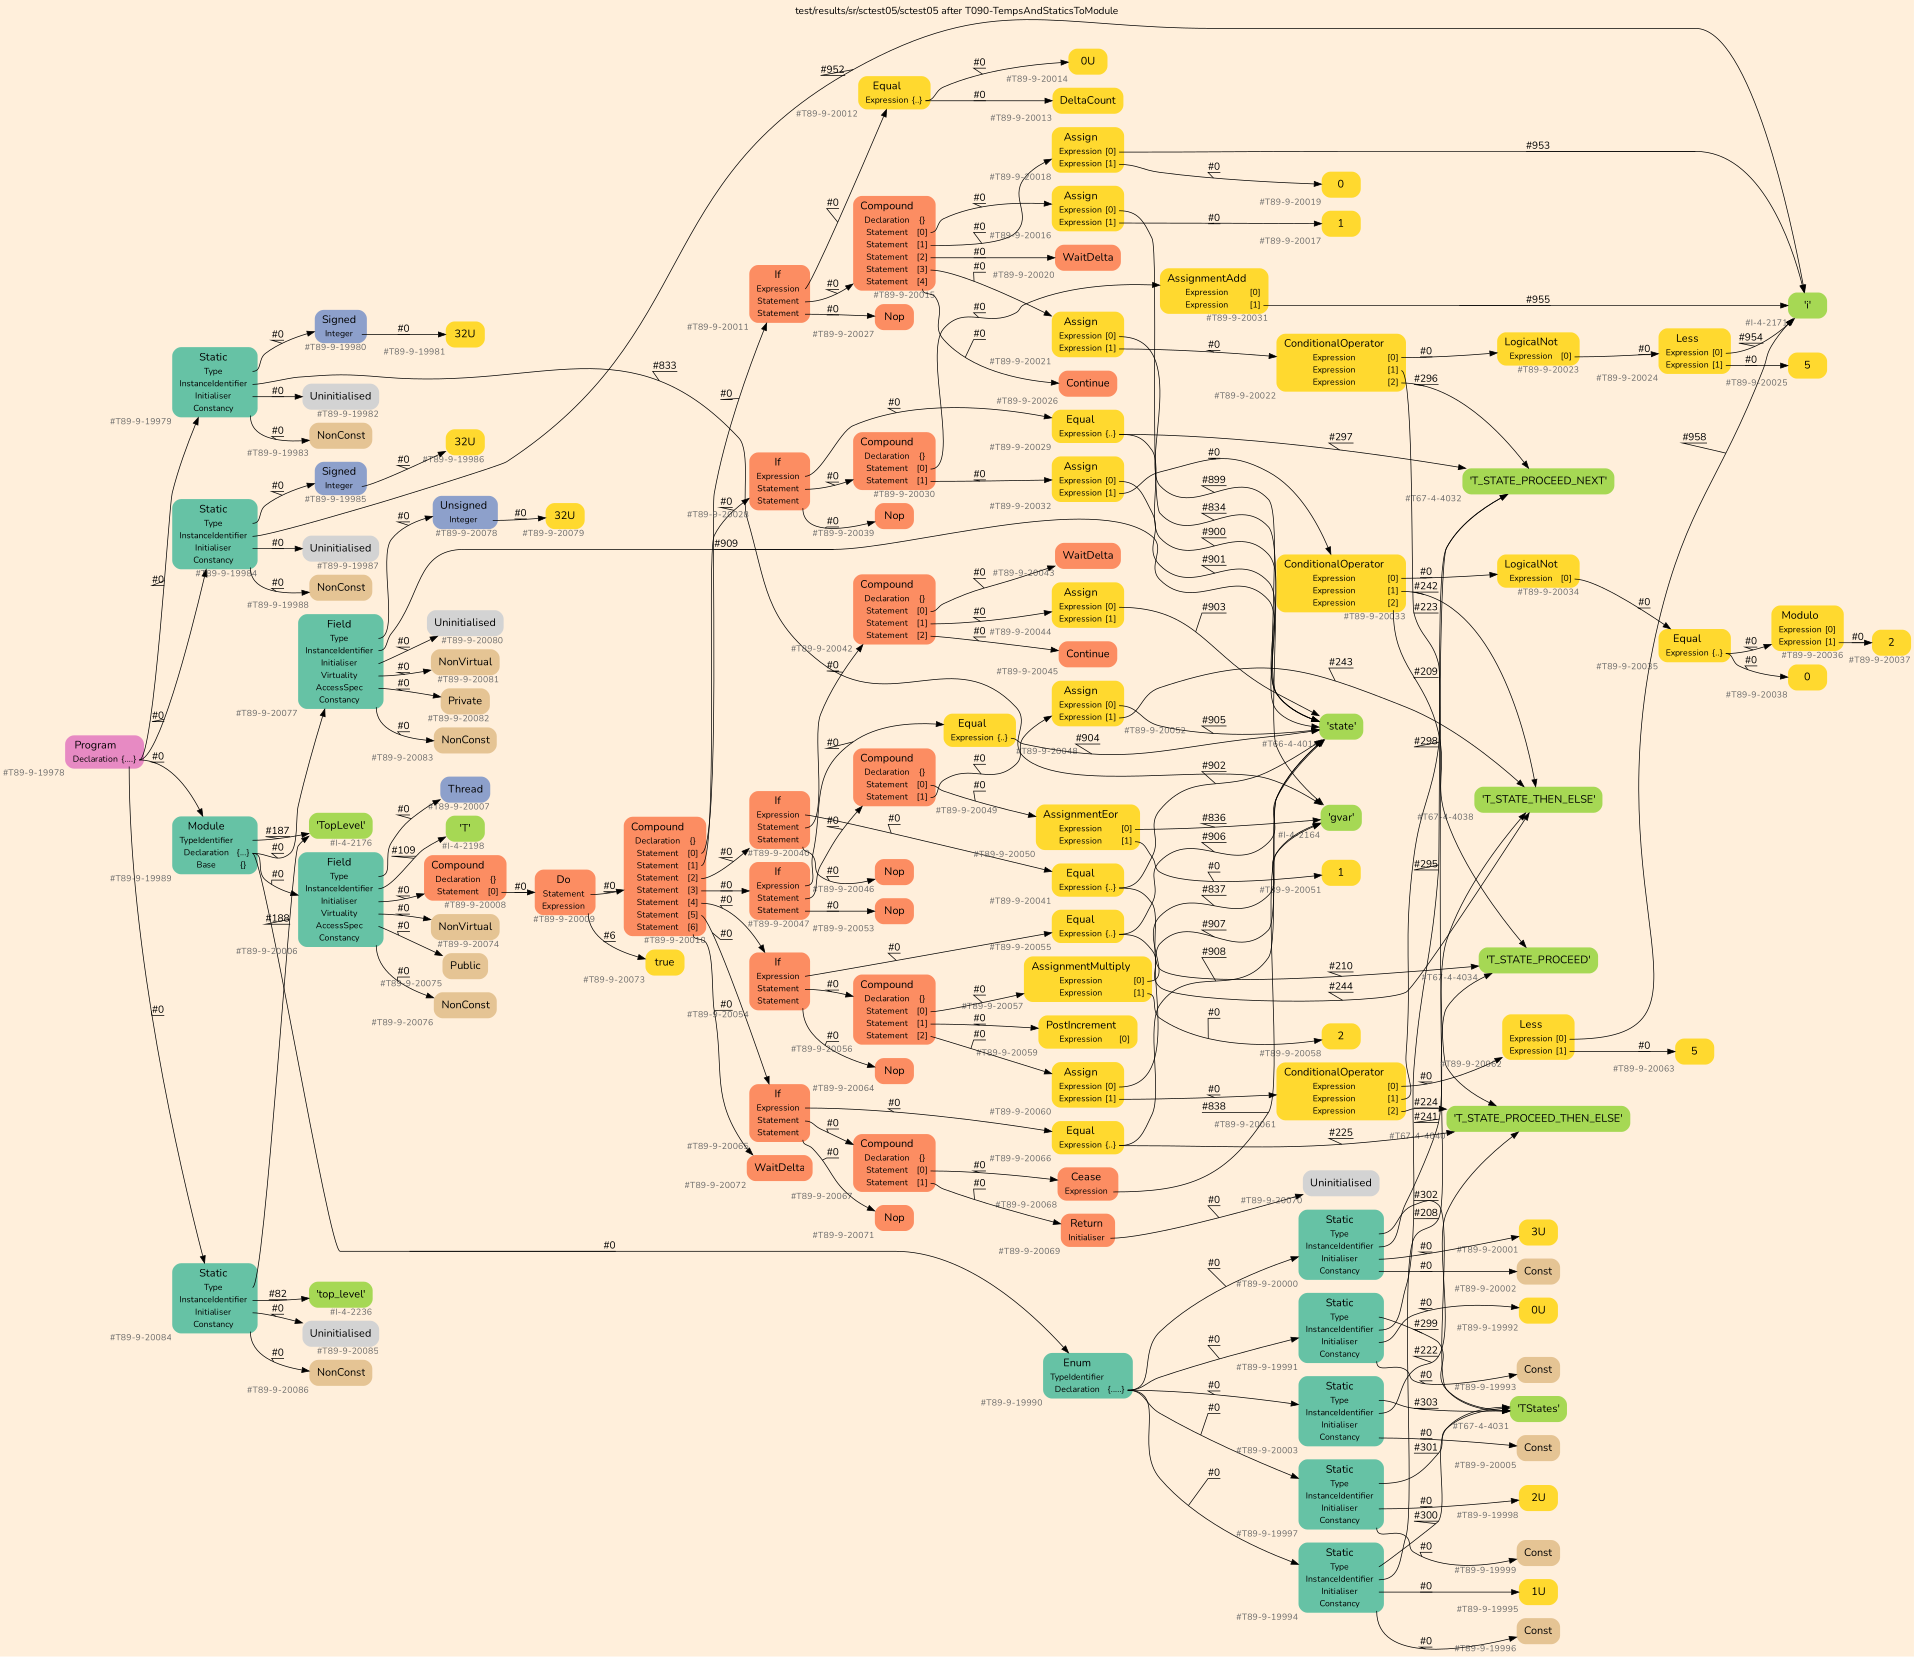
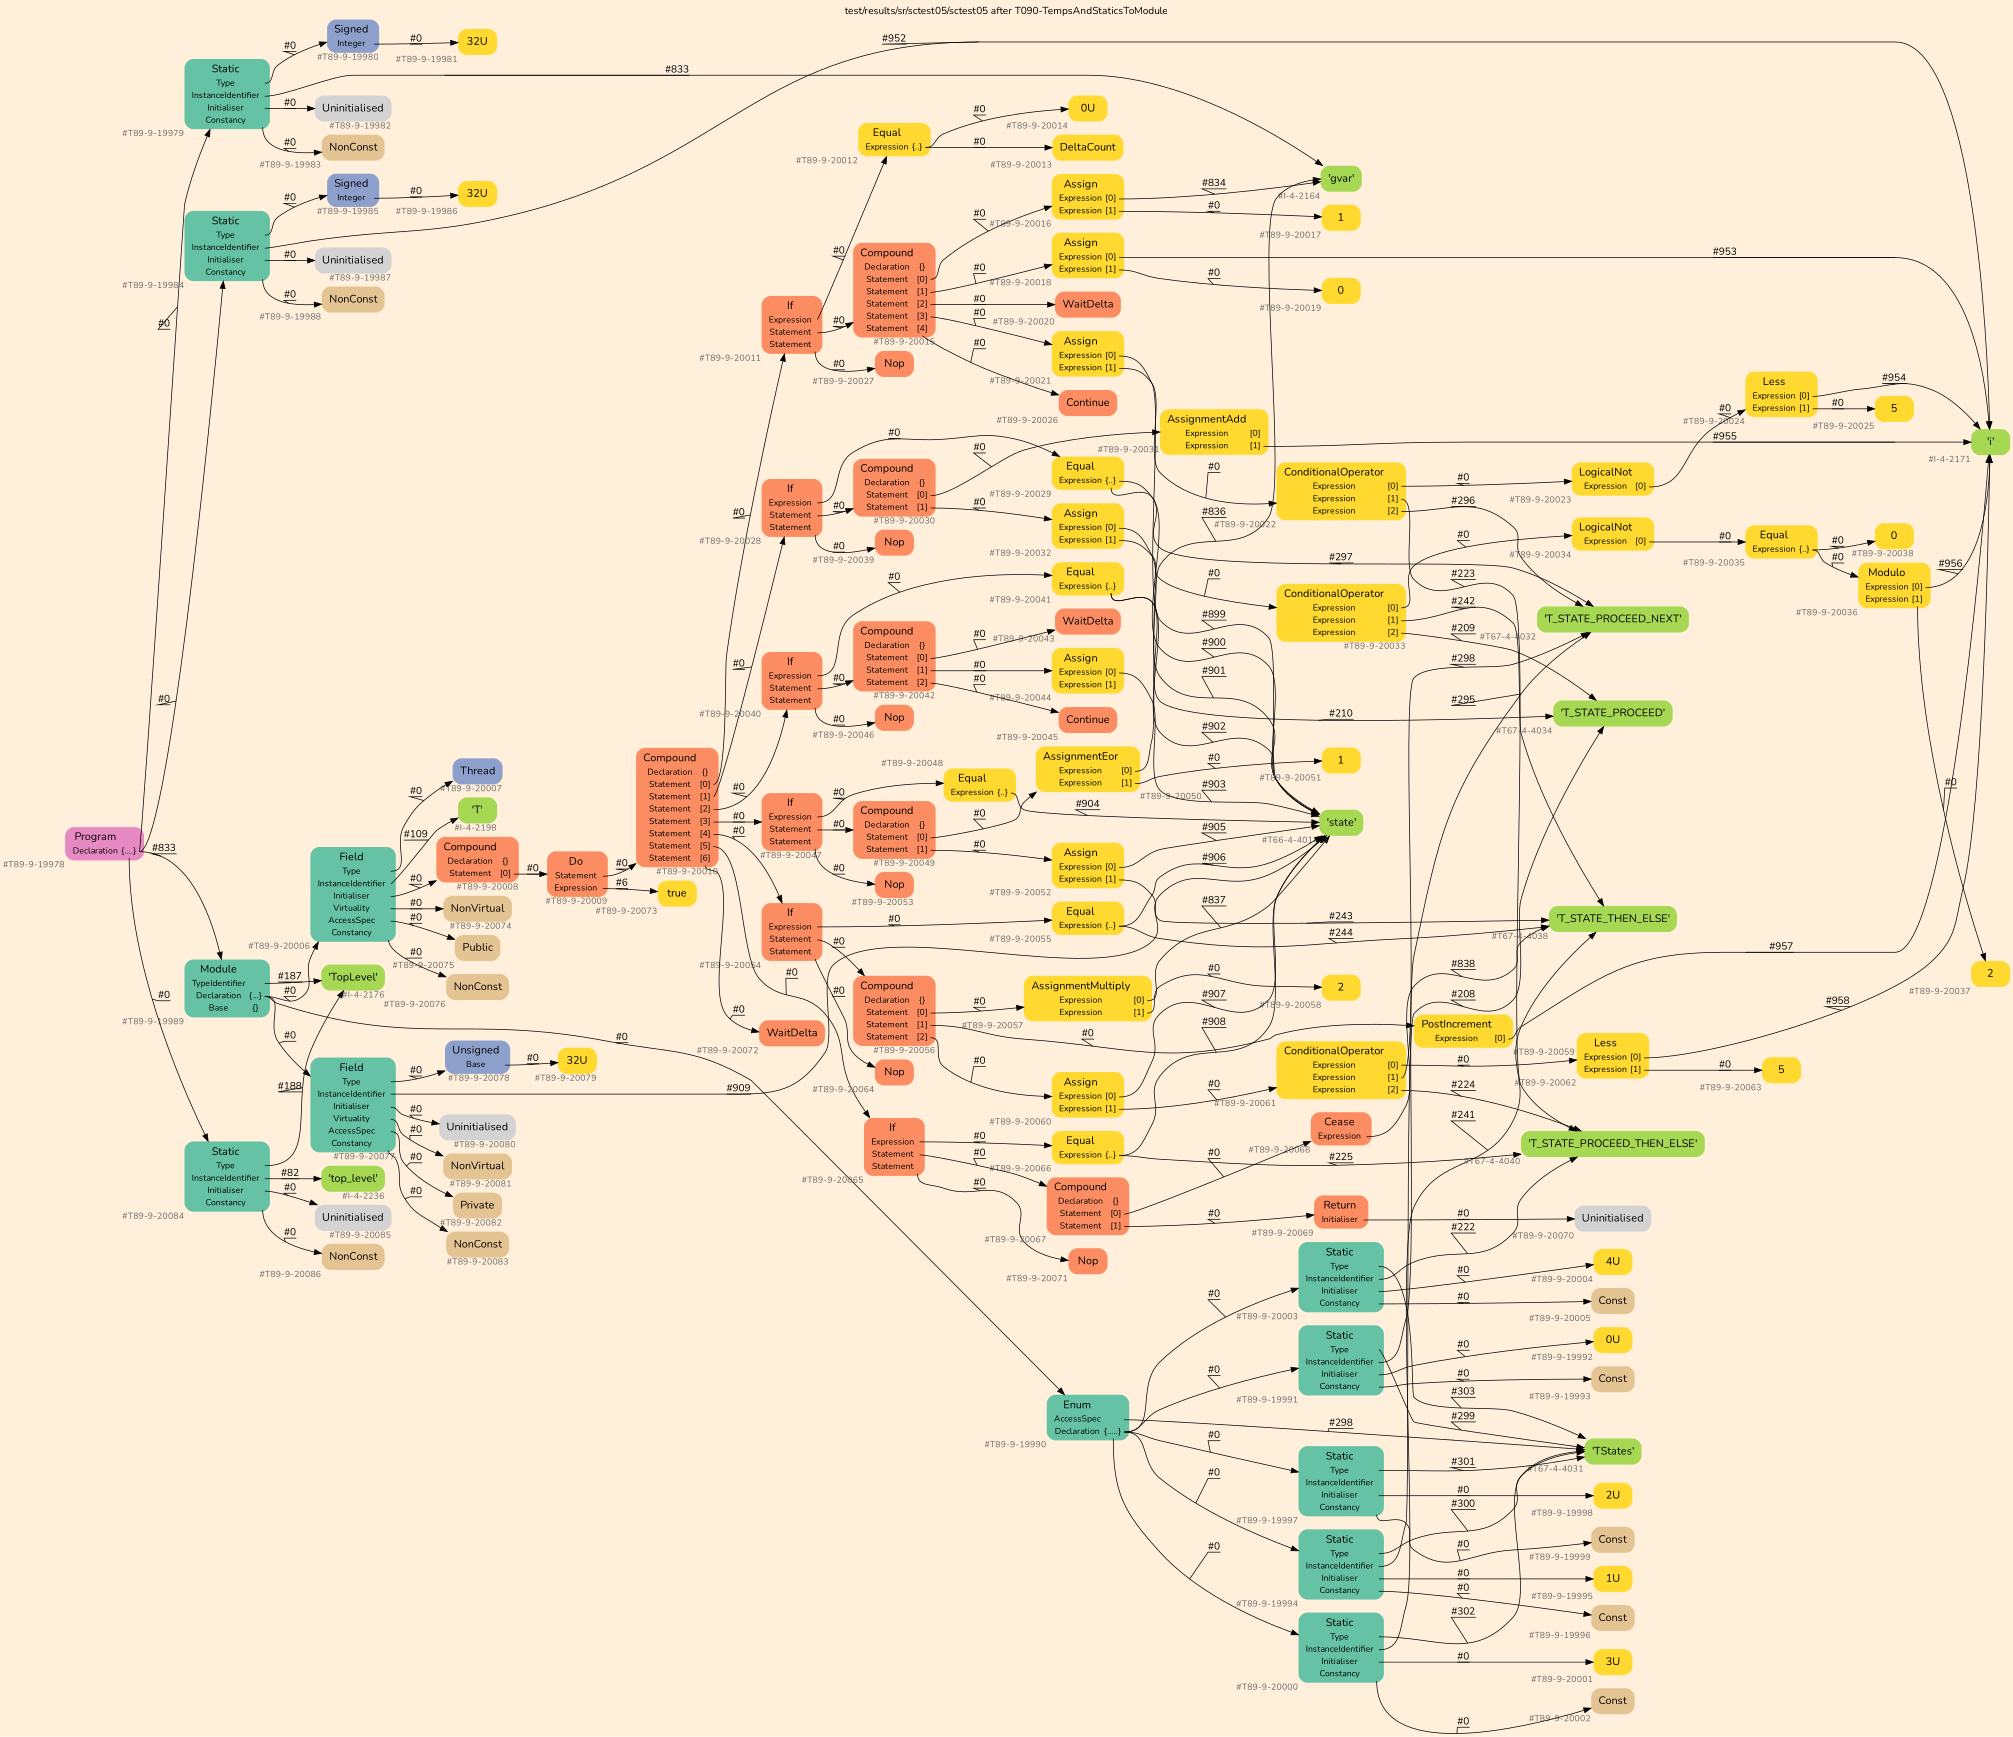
node "Unsigned": text "Integer" -> "Base"
edge "Modulo" -> "'i'": added, label "#956"
edge "Program" -> "Module": label "#0" -> "#833"
edge "AssignmentMultiply" -> "'gvar'": now "AssignmentMultiply" -> "'state'"
edge "PostIncrement" -> "'i'": added, label "#957"
edge "Cease" -> "'gvar'": now "Cease" -> "'T_STATE_THEN_ELSE'"
node "4U": added
node "Enum": text "TypeIdentifier" -> "AccessSpec"
edge "Enum" -> "'TStates'": added, label "#298"
